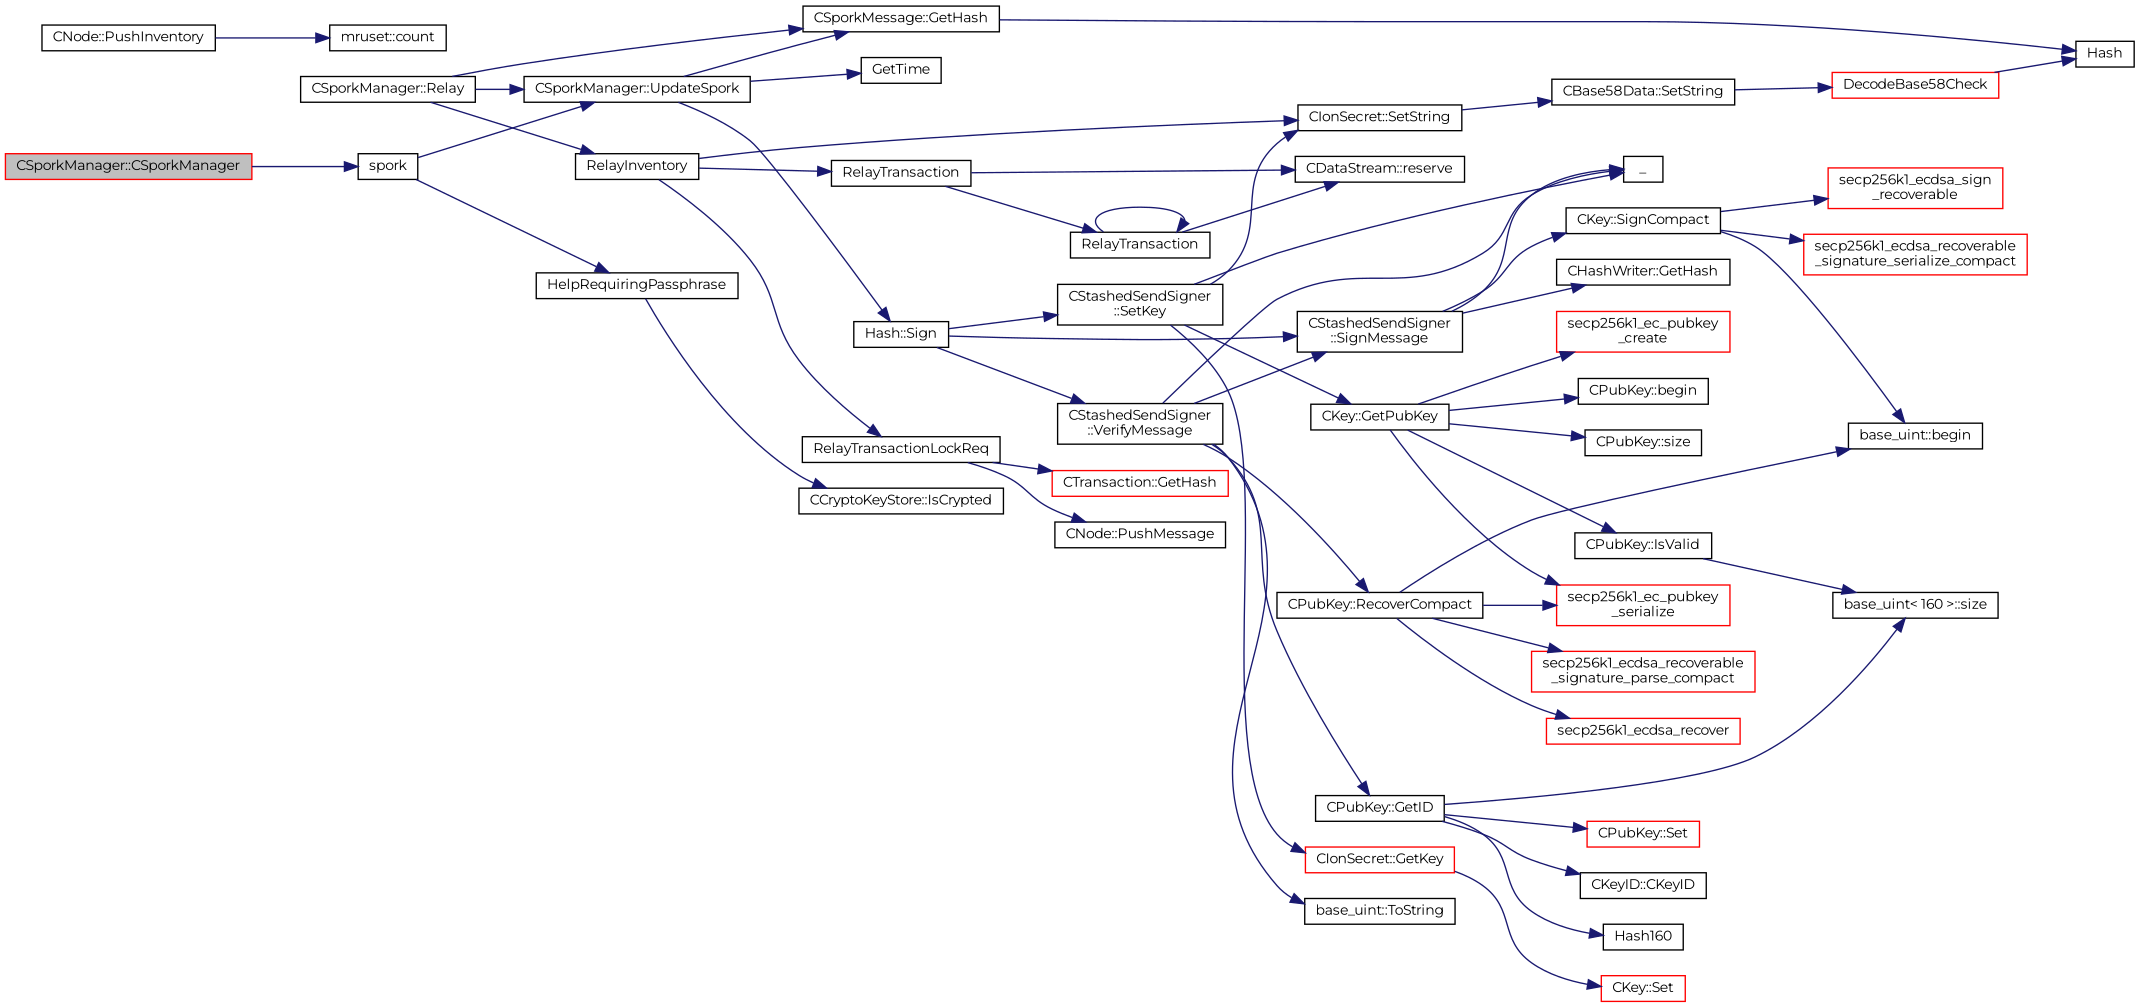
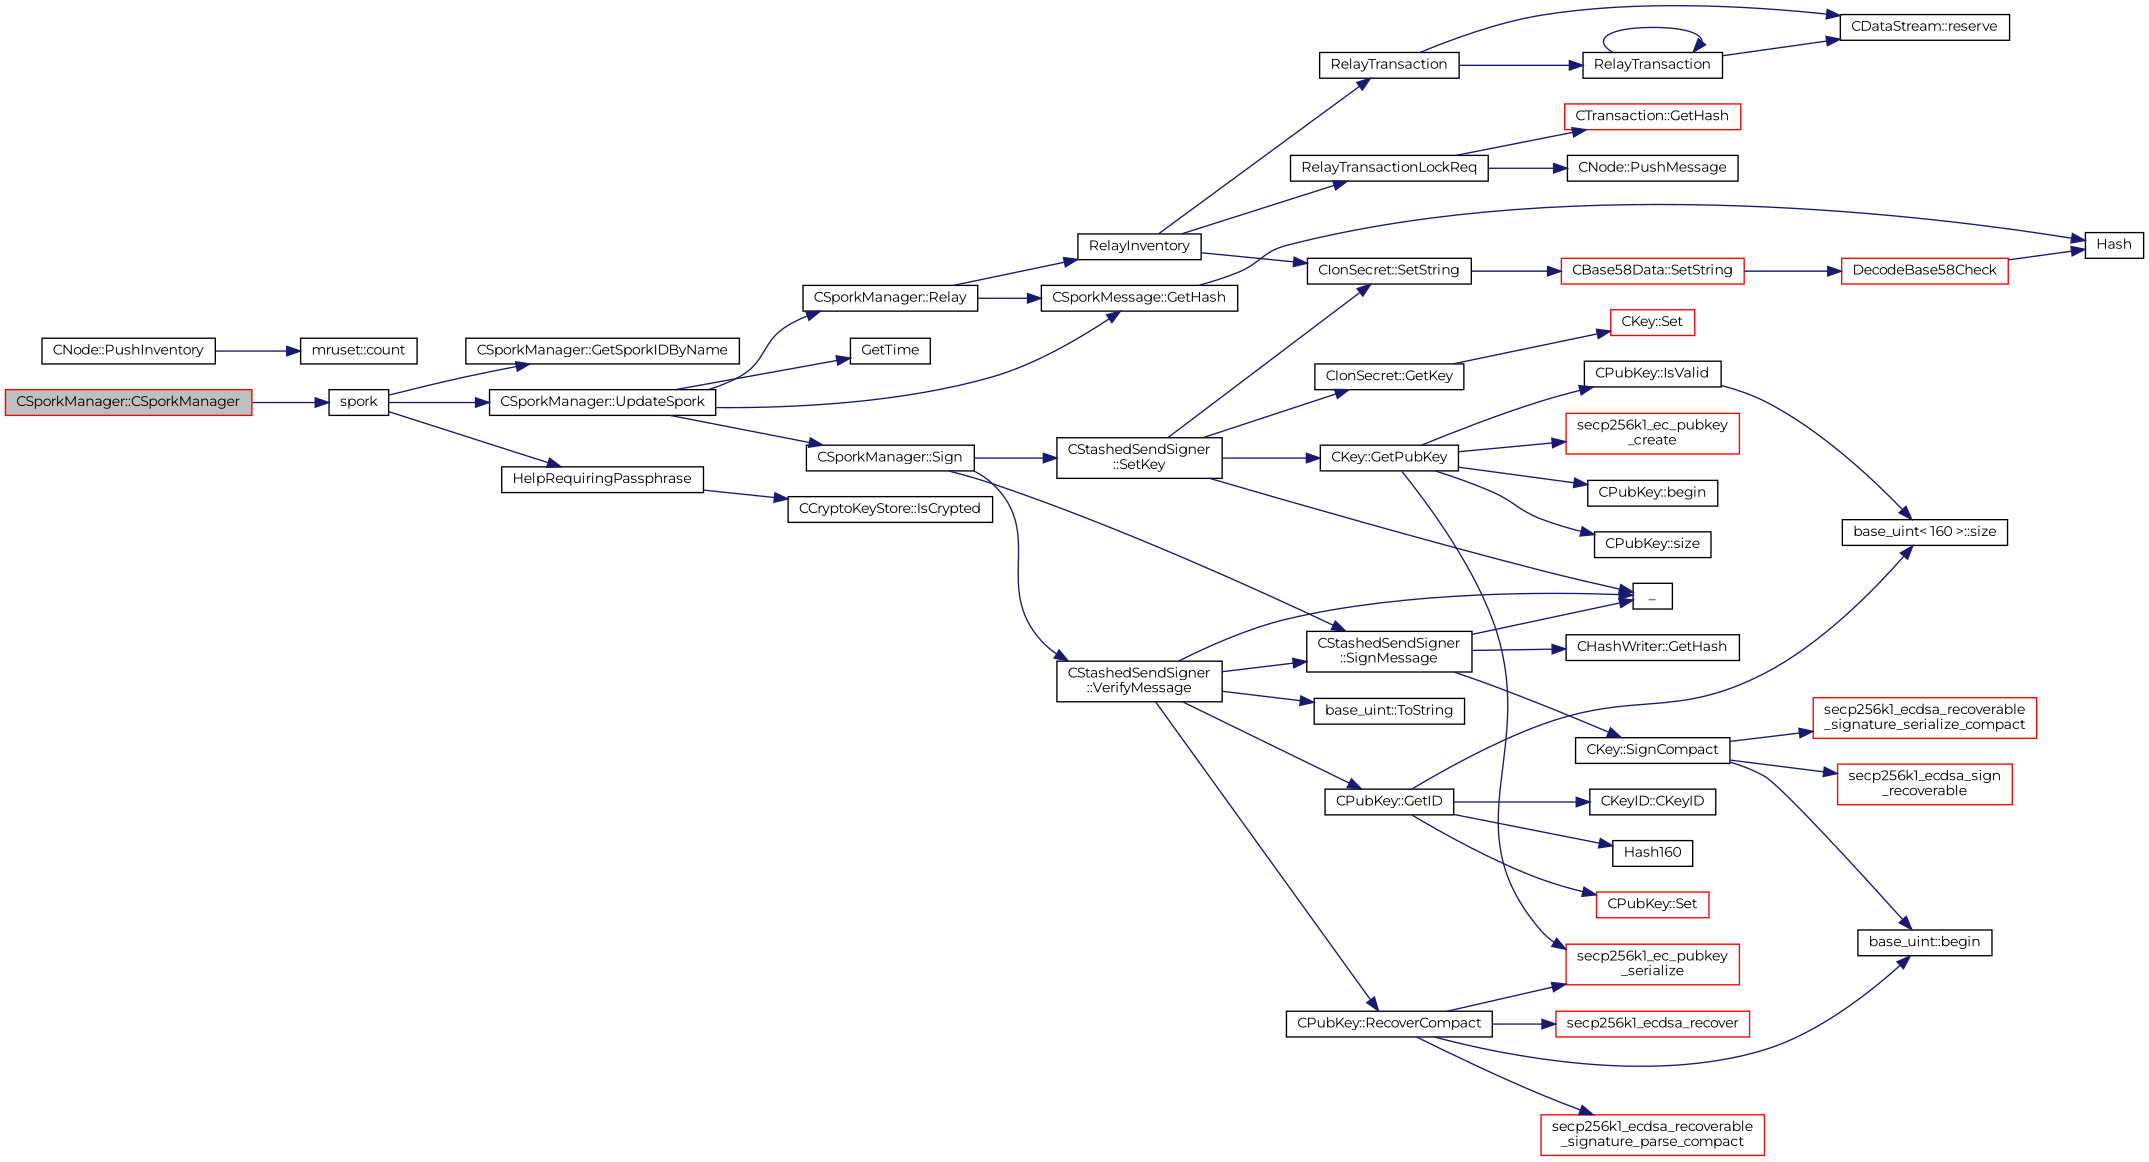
edge "CSporkManager::Relay" -> "CSporkManager::UpdateSpork": reversed
node "CBase58Data::SetString": color black -> red
node "Hash::Sign": label "Hash::Sign" -> "CSporkManager::Sign"
node "CSporkManager::GetSporkIDByName": added
node "CIonSecret::GetKey": color red -> black
